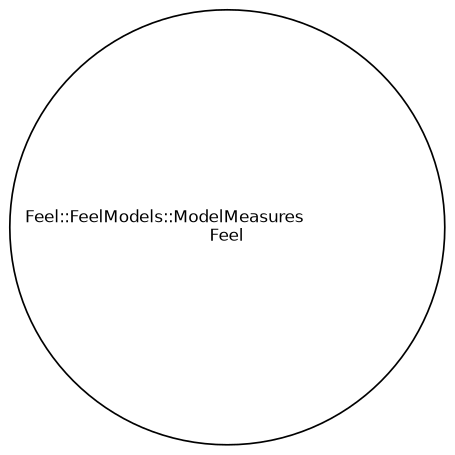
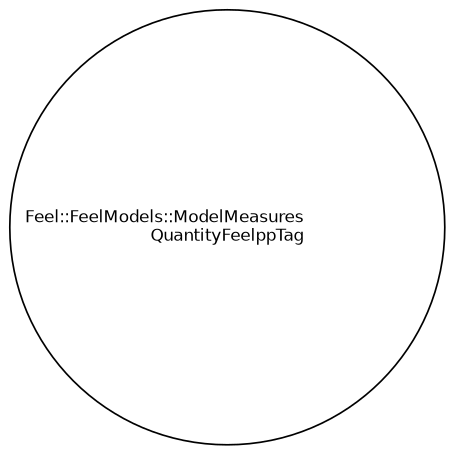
node "Feel::FeelModels::ModelMeasures Feel": label "Feel::FeelModels::ModelMeasures Feel" -> "Feel::FeelModels::ModelMeasures QuantityFeelppTag"
